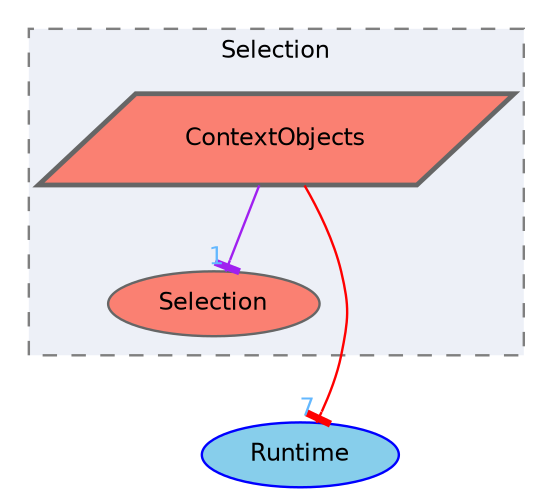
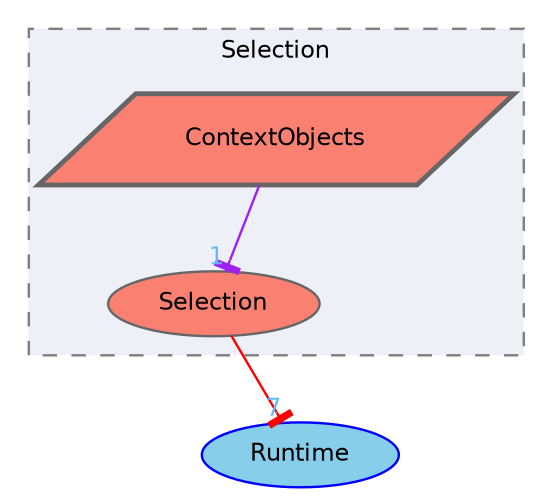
edge "ContextObjects" -> "Runtime": now "Selection" -> "Runtime"
